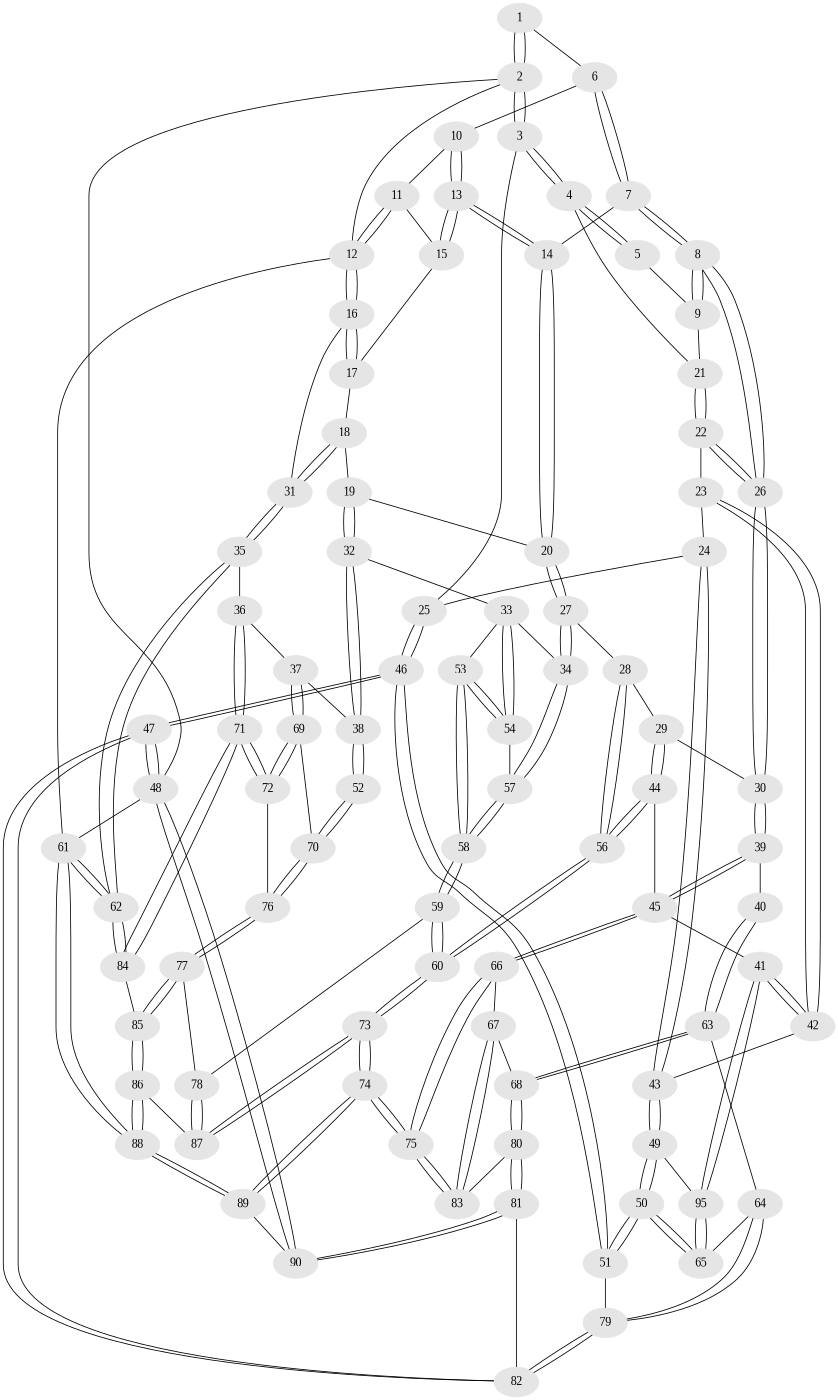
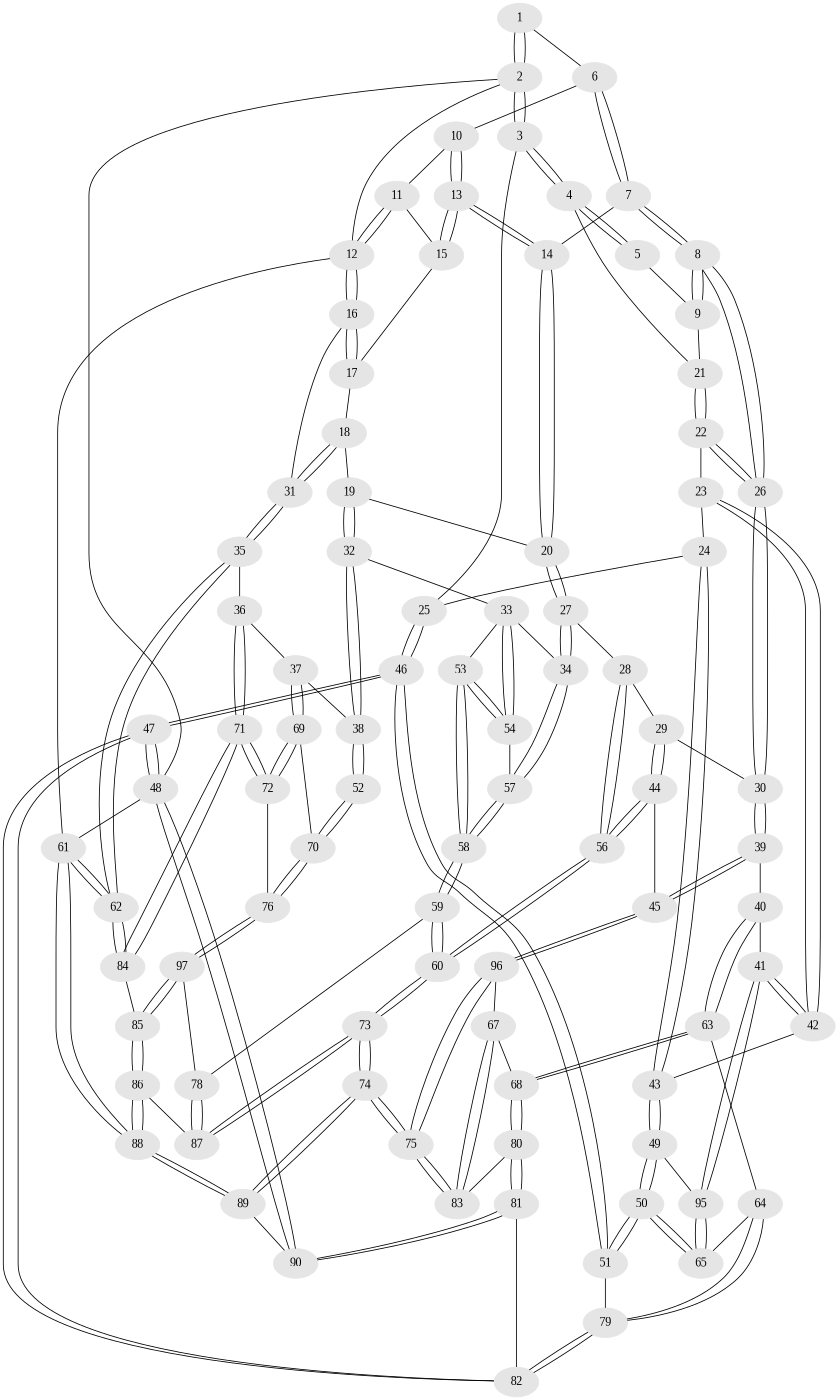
edge "45" -- "41": now "40" -- "41"
node "77": label "77" -> "97"
node "66": label "66" -> "96"
